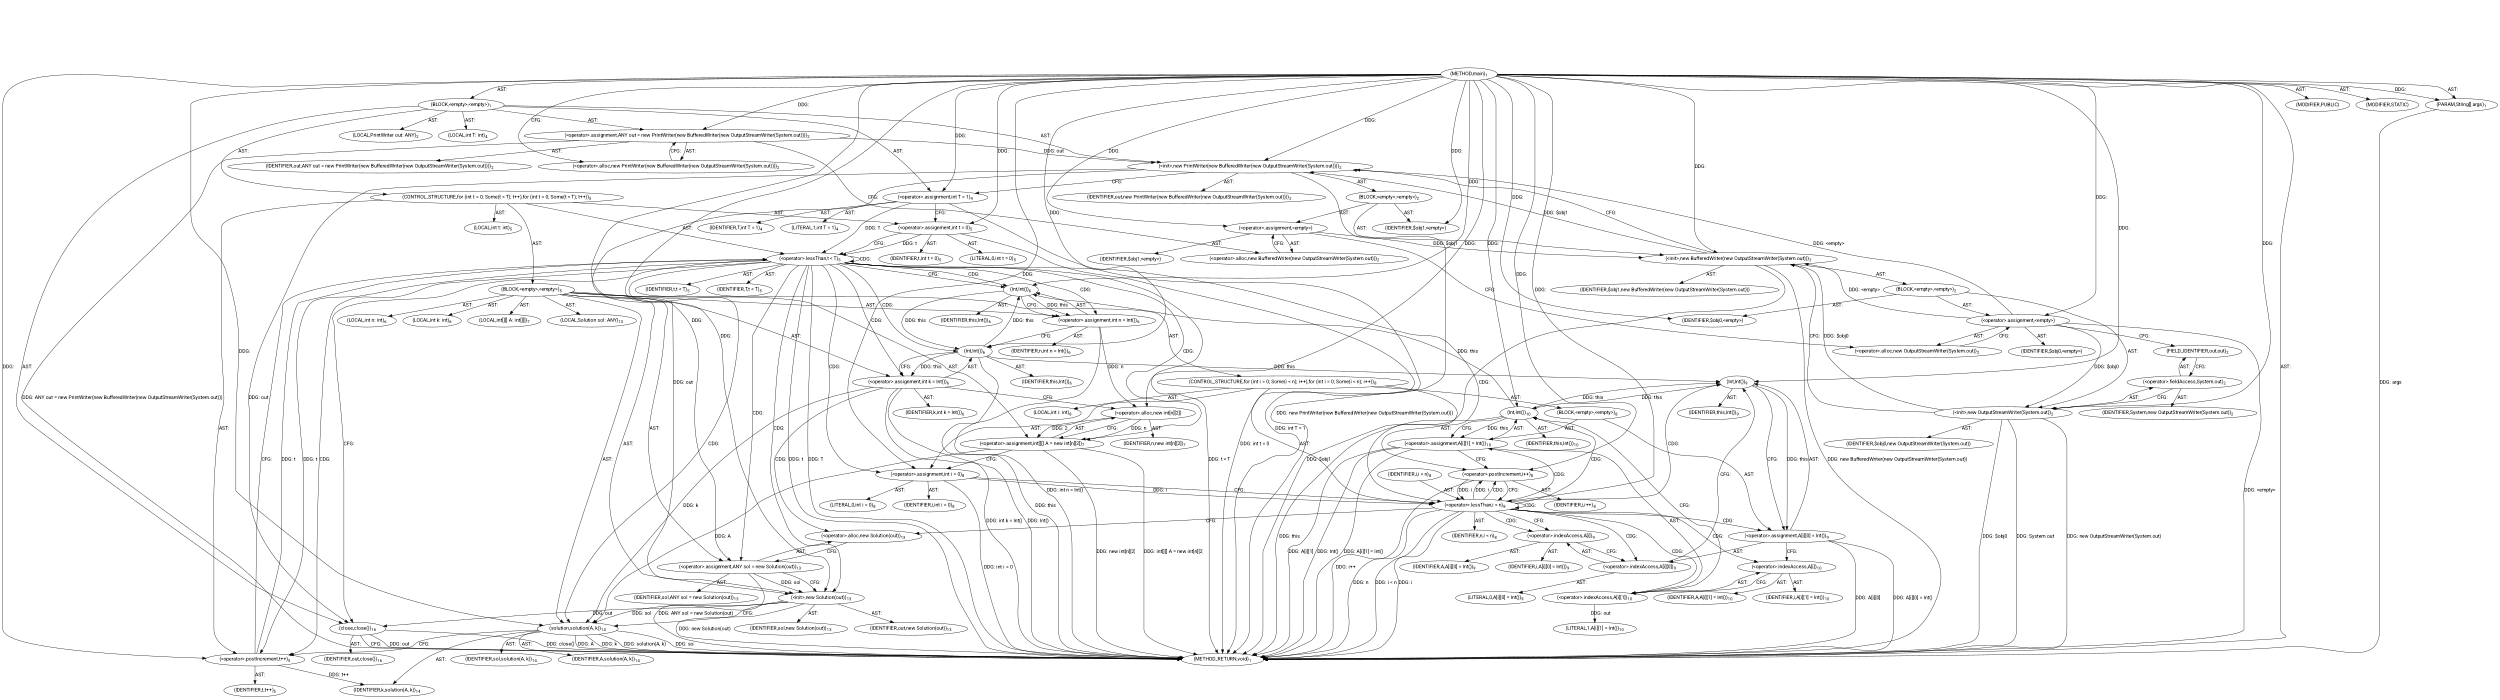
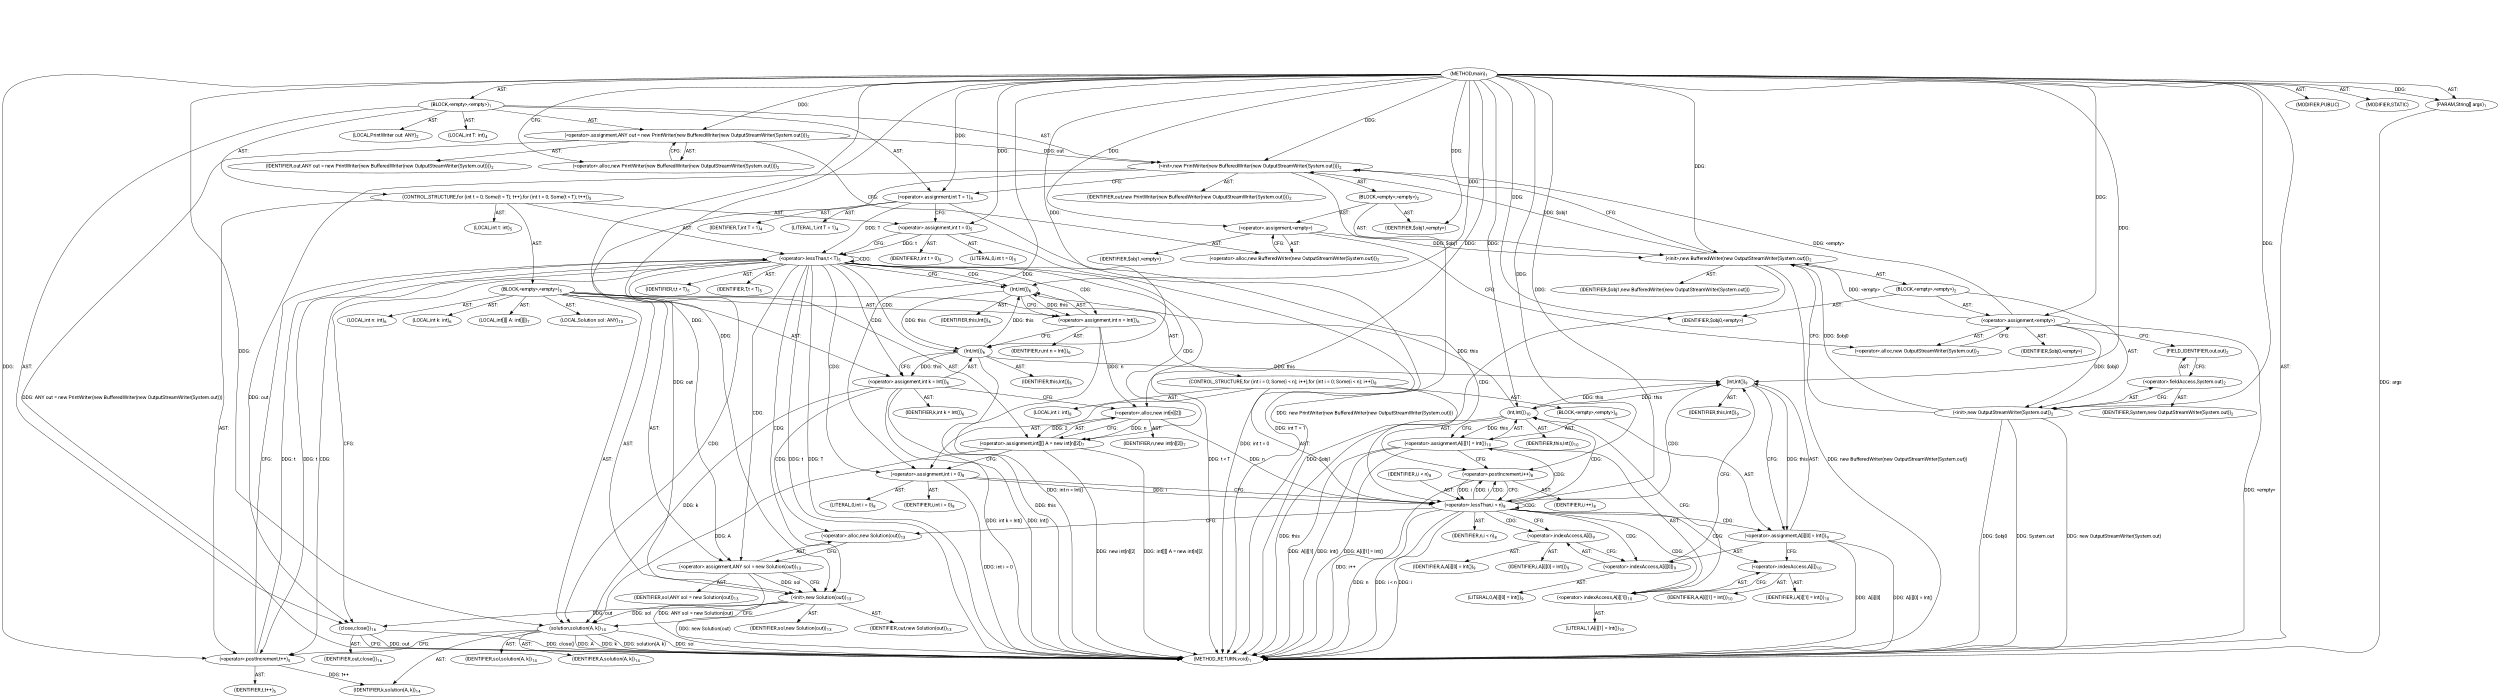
node "(IDENTIFIER,$obj0,new OutputStreamWriter(System.out))": removed
edge "(<operator>.alloc,new int[n][2])" -> "(<operator>.lessThan,i < n)": added, label "DDG: n"
edge "(<operator>.indexAccess,A[i][1])" -> "(LITERAL,1,A[i][1] = Int())": label "DDG: out" -> "AST: "
